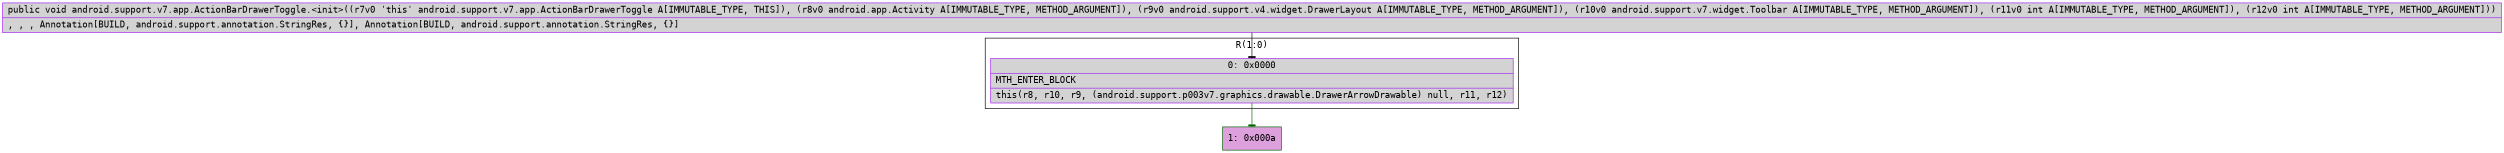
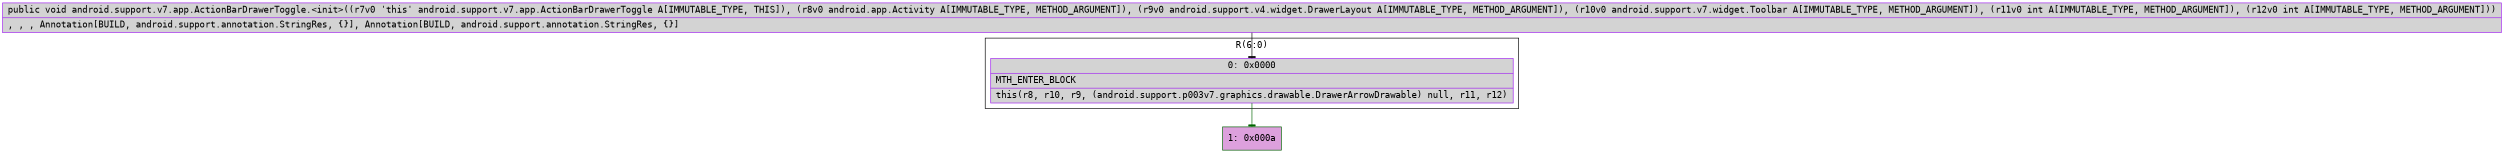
cluster "R(1:0)": label "R(1:0)" -> "R(6:0)"
